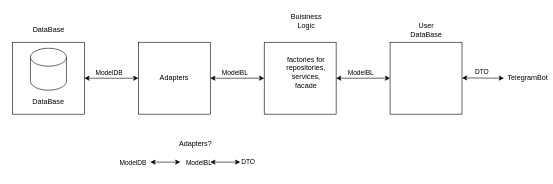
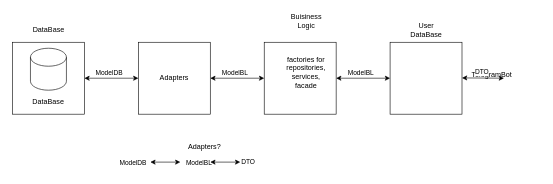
node "TelegramBot": moved (528, 78) -> (492, 75)
node "Adapters?": moved (195, 144) -> (204, 147)
